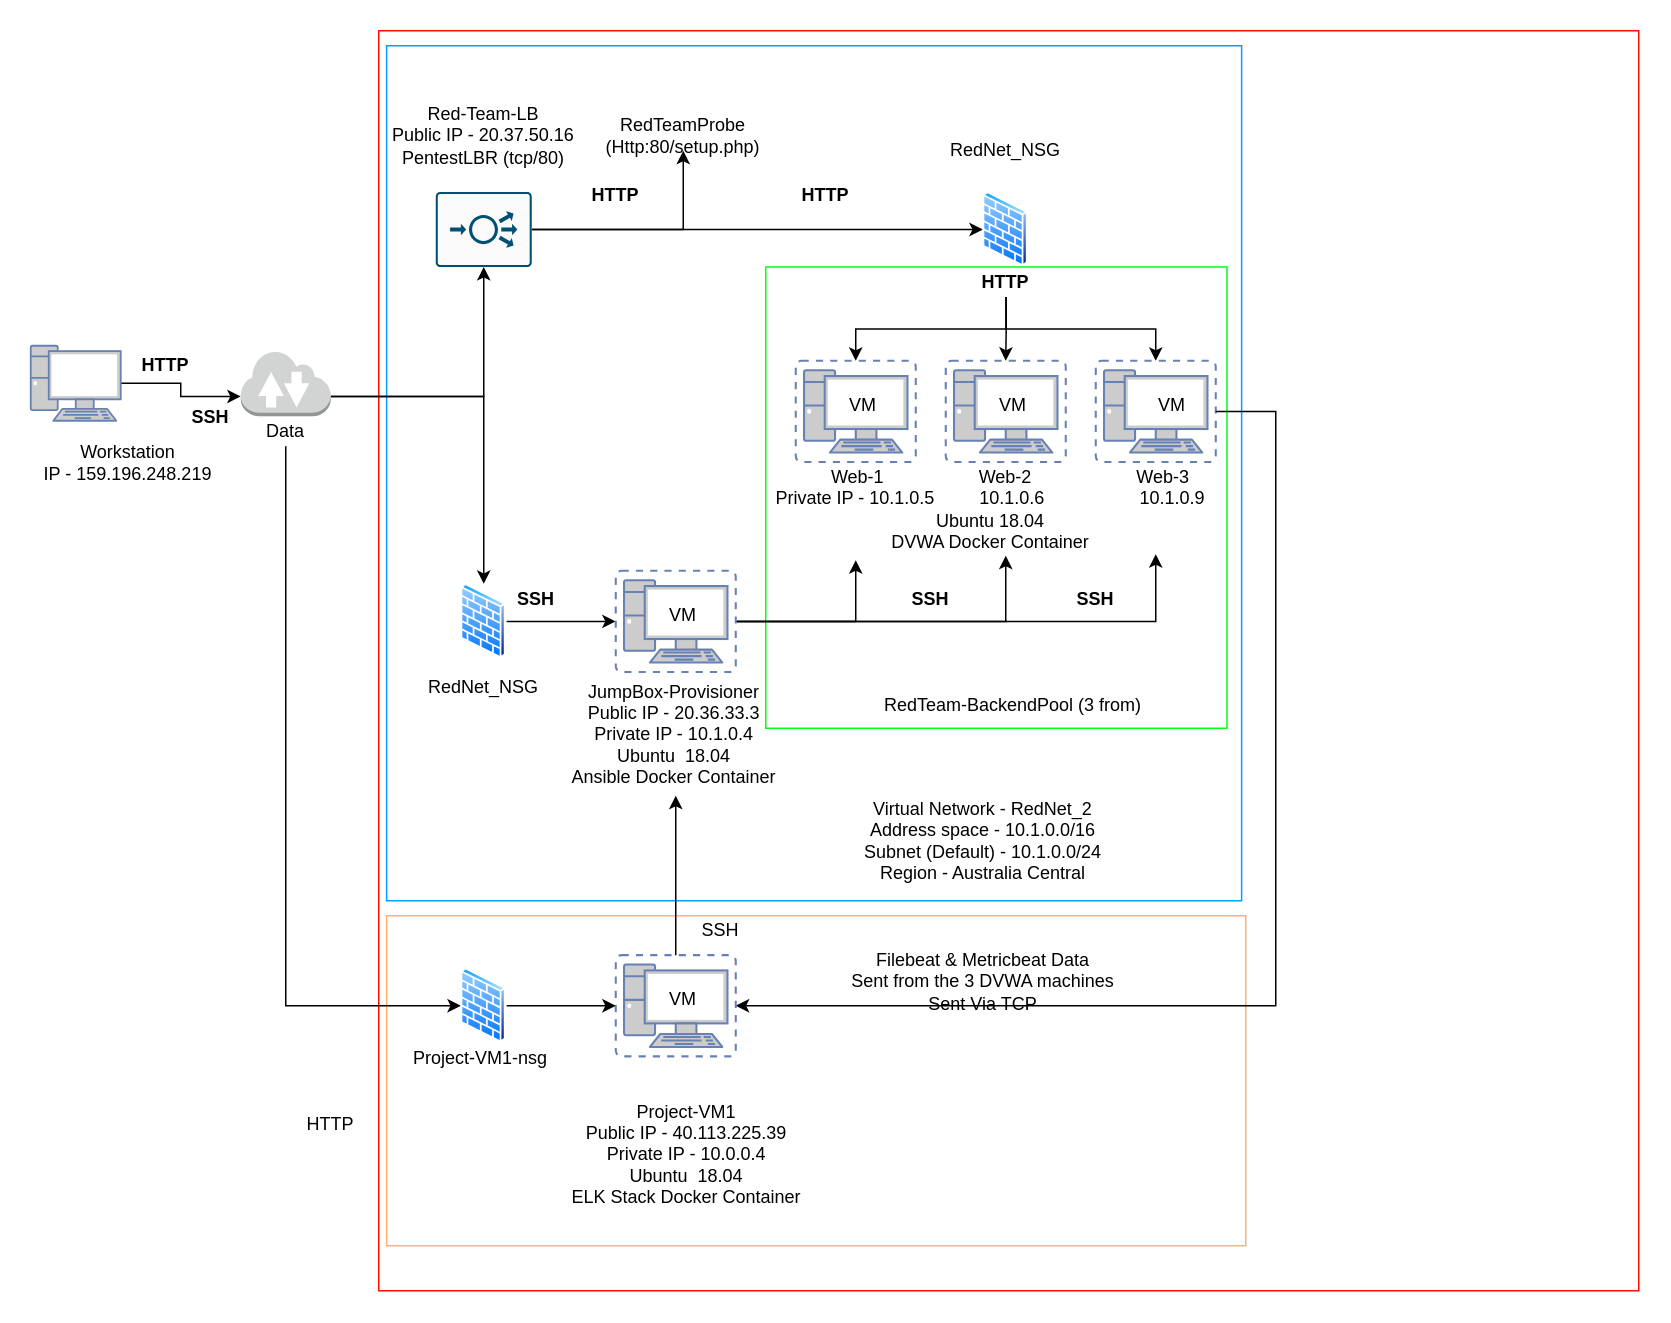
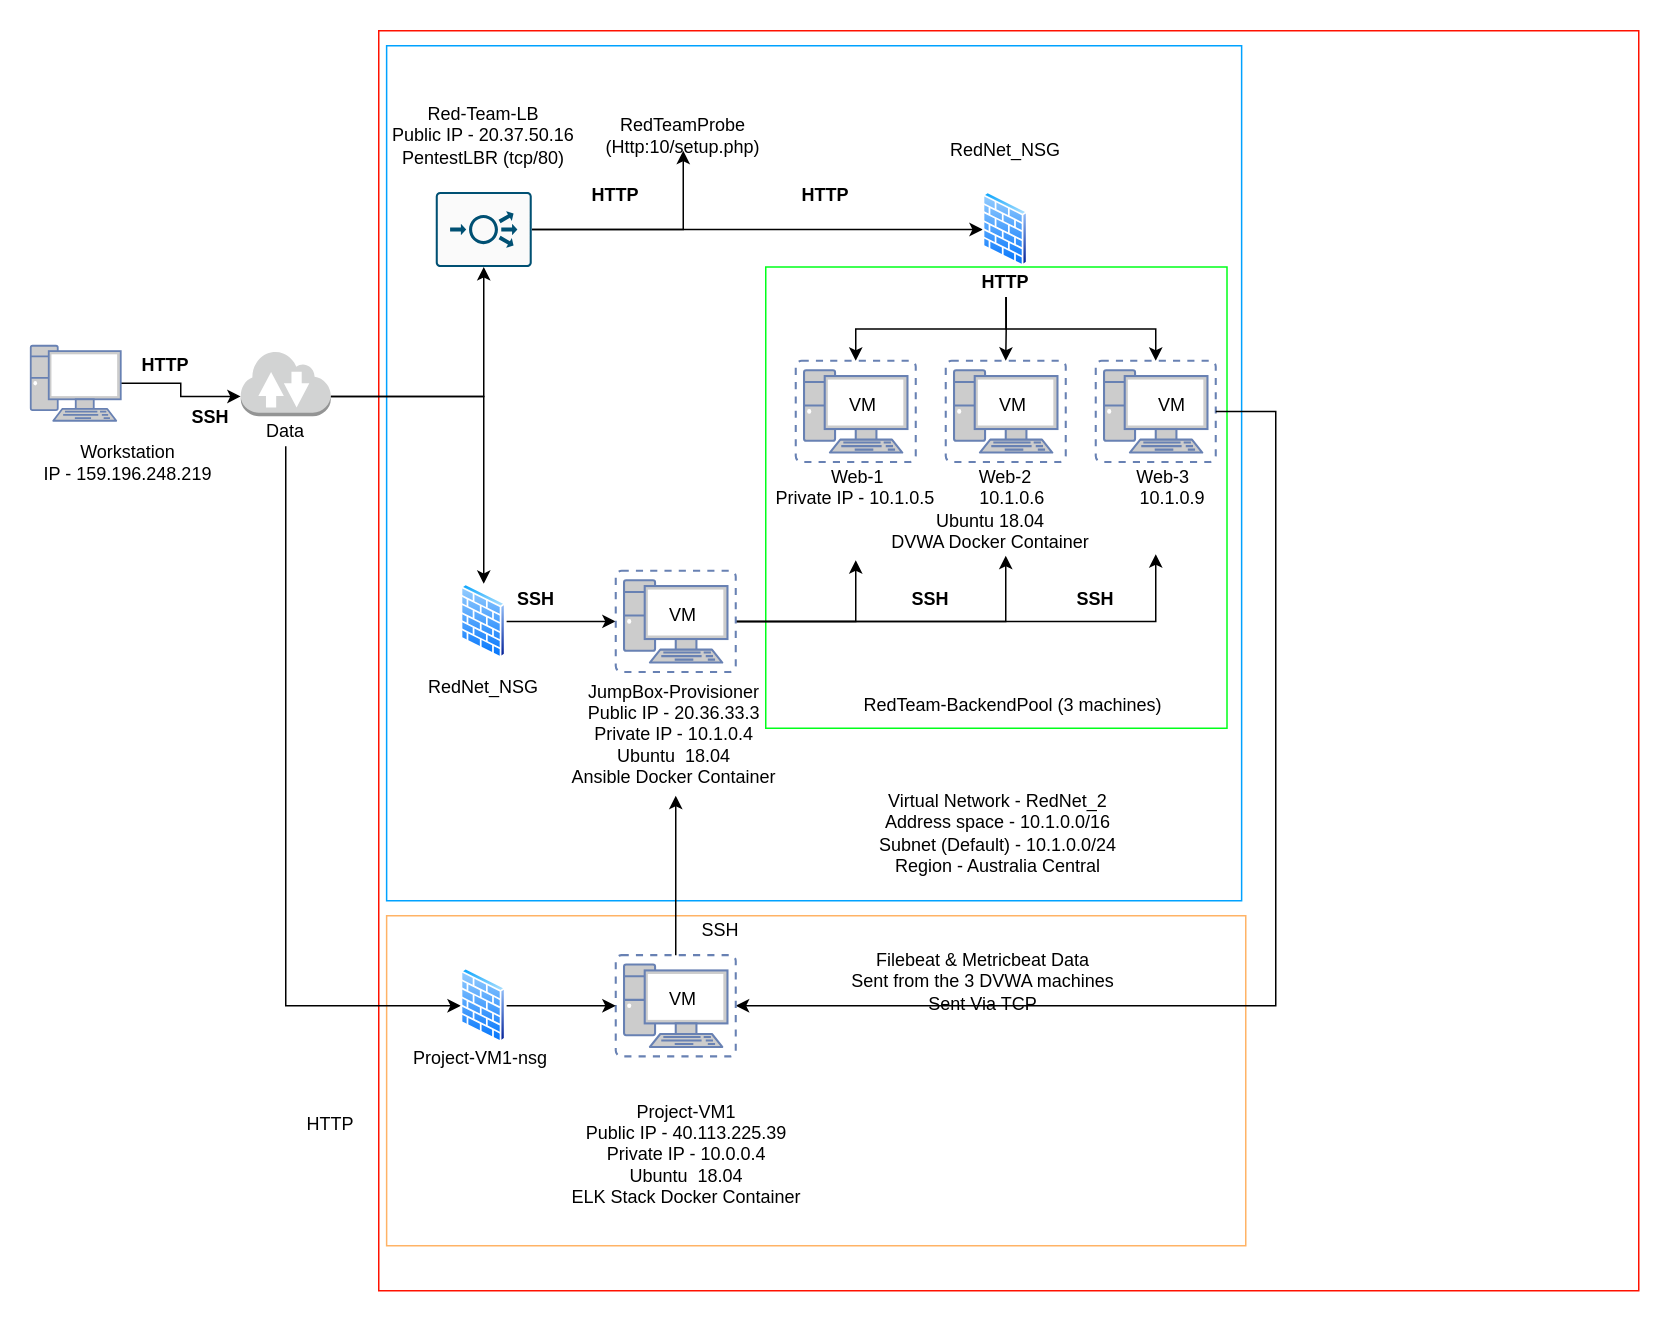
node "RedTeamProbe (Http:80/setup.php)": label "RedTeamProbe (Http:80/setup.php)" -> "RedTeamProbe (Http:10/setup.php)"
node "RedTeam-BackendPool (3 from)": label "RedTeam-BackendPool (3 from)" -> "RedTeam-BackendPool (3 machines)"
node "Virtual Network - RedNet_2 Address space - 10.1.0.0/16 Subnet (Default) - 10.1.0.0/24 Region - Australia Central": moved (983, 841) -> (998, 833)
